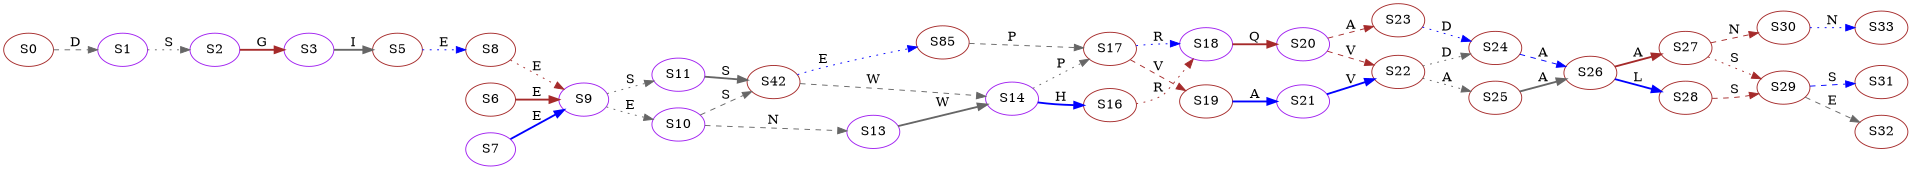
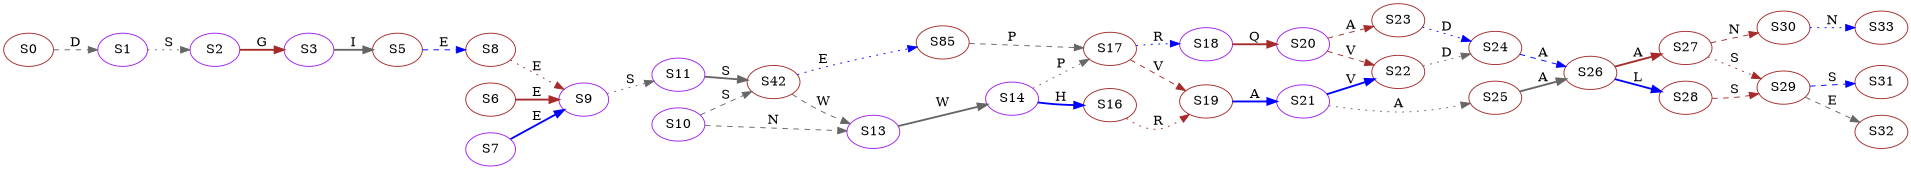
edge "S5" -> "S8": style dotted -> dashed
edge "S22" -> "S25": now "S21" -> "S25"
edge "S42" -> "S14": now "S42" -> "S13"
edge "S16" -> "S18": now "S16" -> "S19"
edge "S9" -> "S10": removed, label "E"
